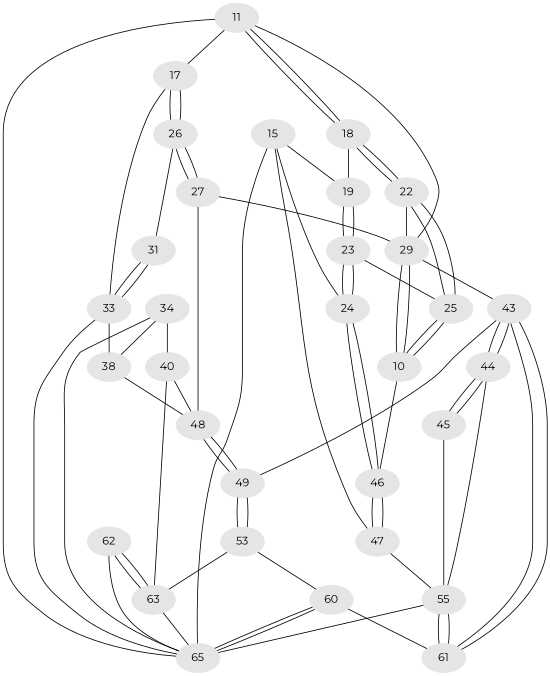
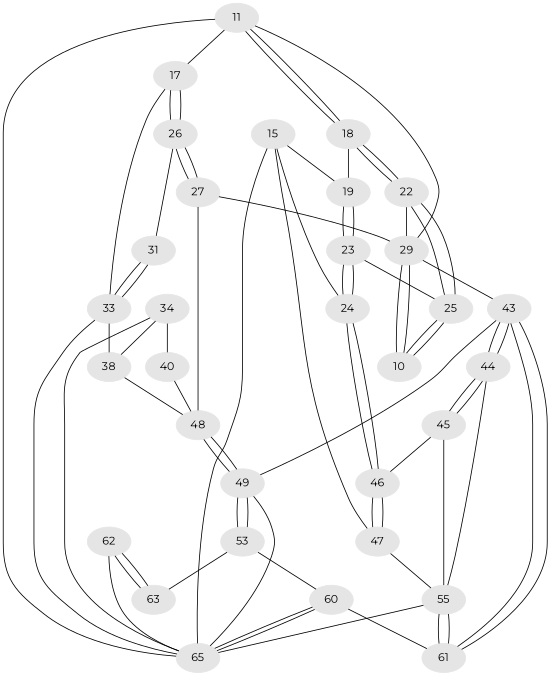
edge "10" -- "46": now "45" -- "46"
edge "40" -- "63": removed
edge "63" -- "65": now "49" -- "65"
